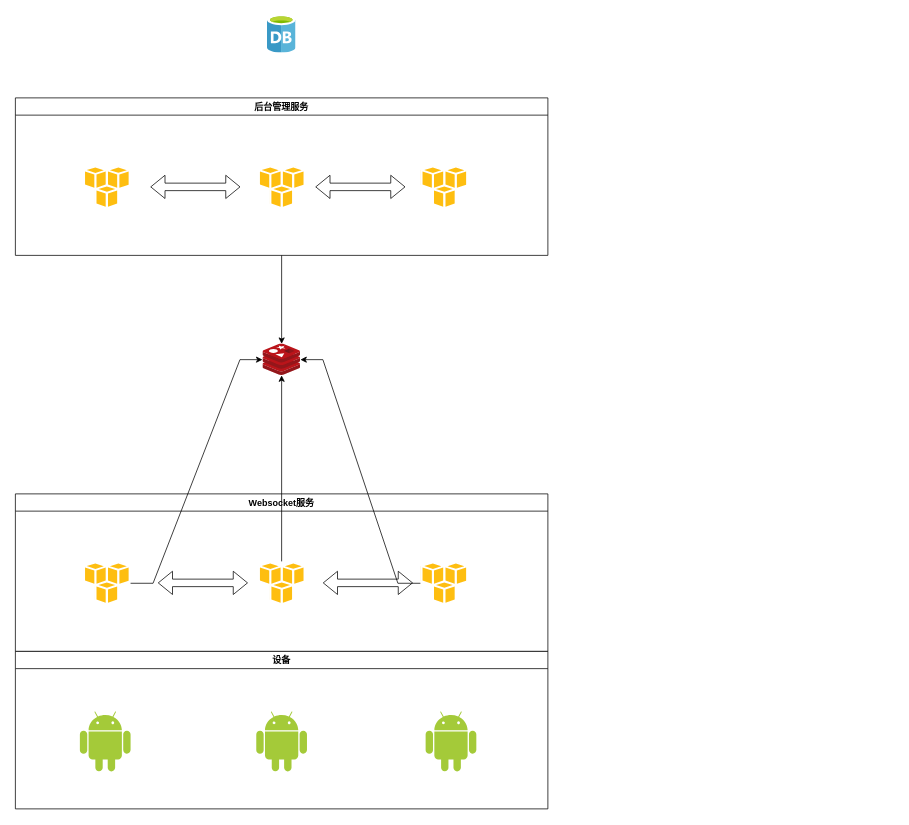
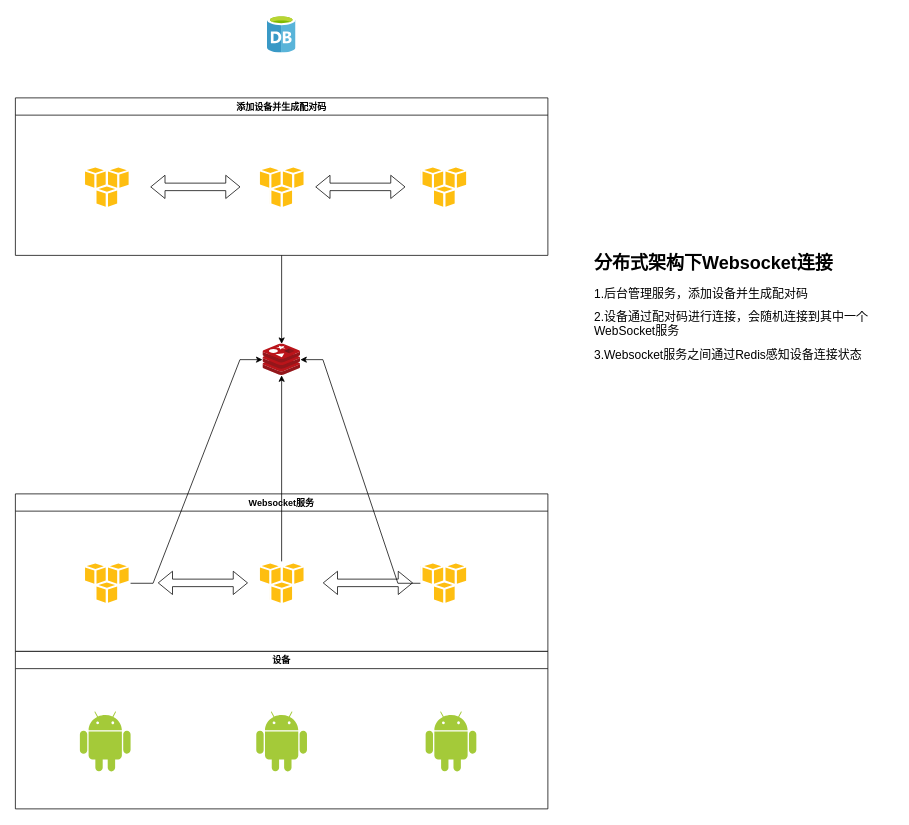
node "后台管理服务": label "后台管理服务" -> "添加设备并生成配对码"
node "分布式架构下Websocket连接1.后台管理服务，添加设备并生成配对码 2.设备通过配对码进行连接，会随机连接到其中一个WebSocket服务 3.Websocket服务之间通过Redis感知设备连接状态": added
